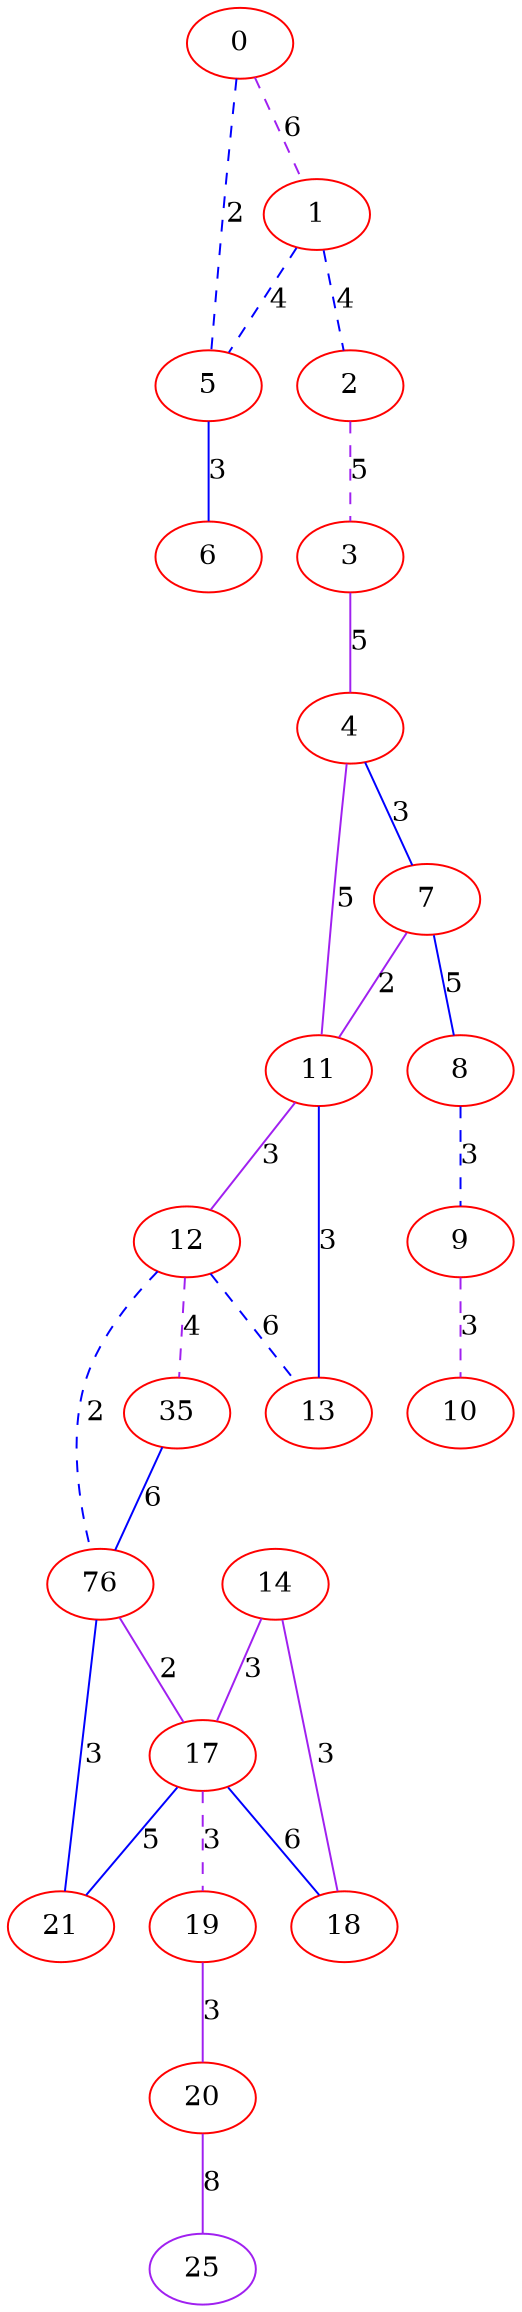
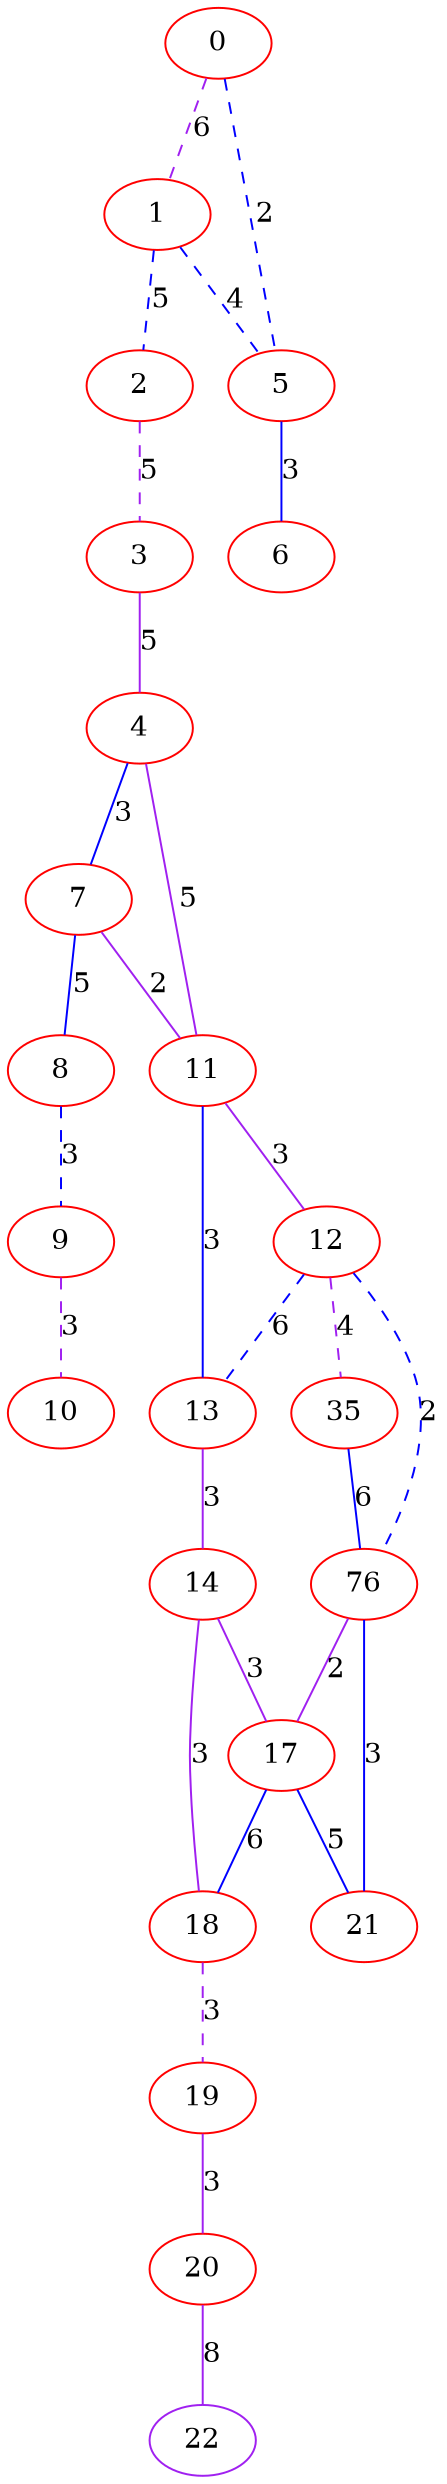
edge "1" -- "2": label "4" -> "5"
edge "13" -- "14": added, label "3"
edge "17" -- "19": now "18" -- "19"
node "25": label "25" -> "22"
